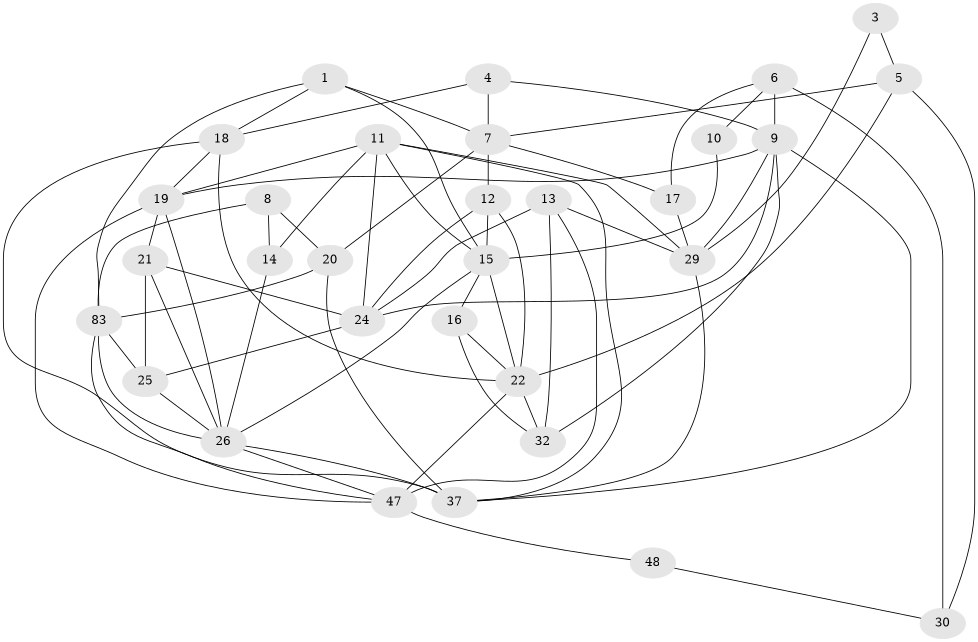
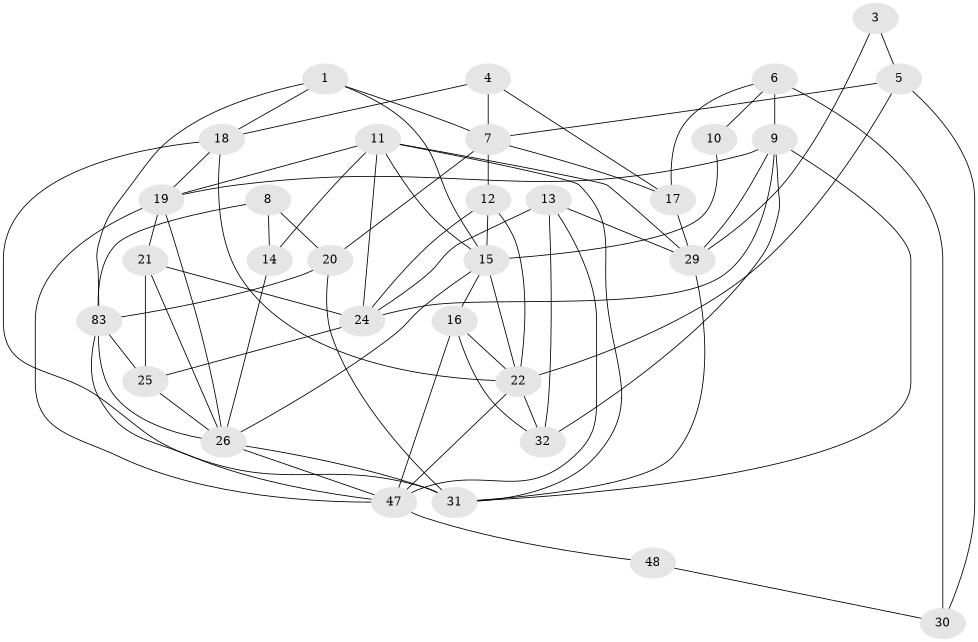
edge "4" -- "9": now "4" -- "17"
edge "16" -- "47": added
node "37": label "37" -> "31"
